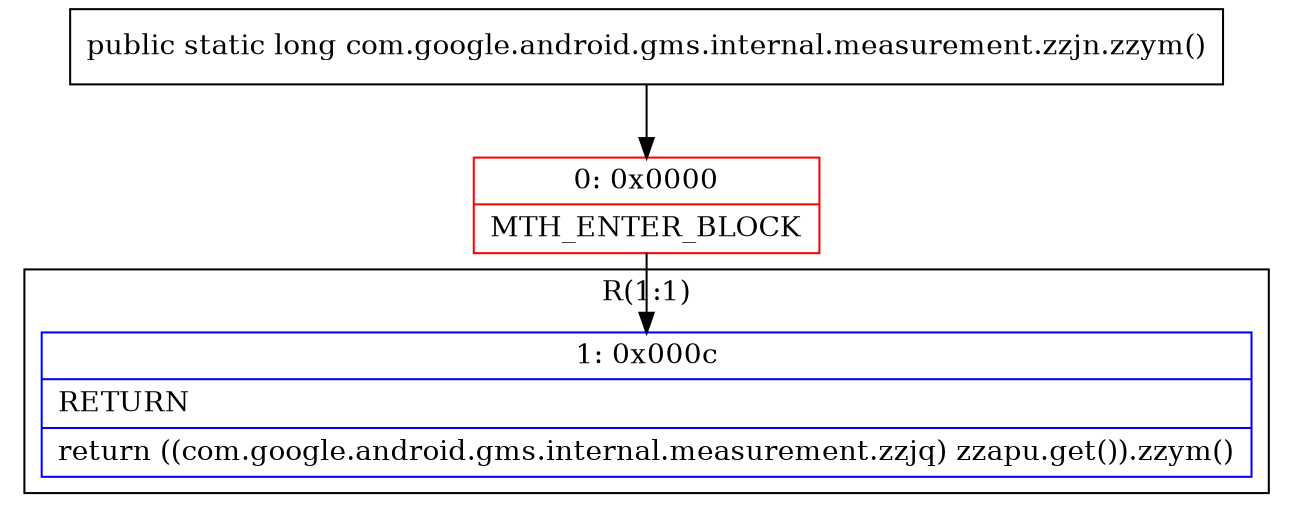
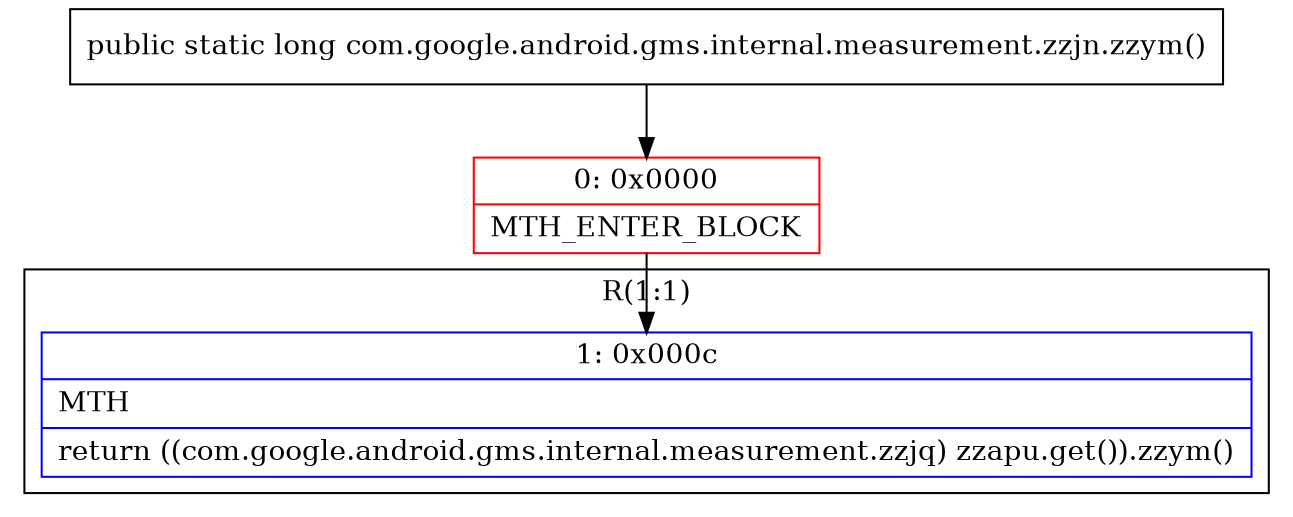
node "1: 0x000c": text "RETURN" -> "MTH"
